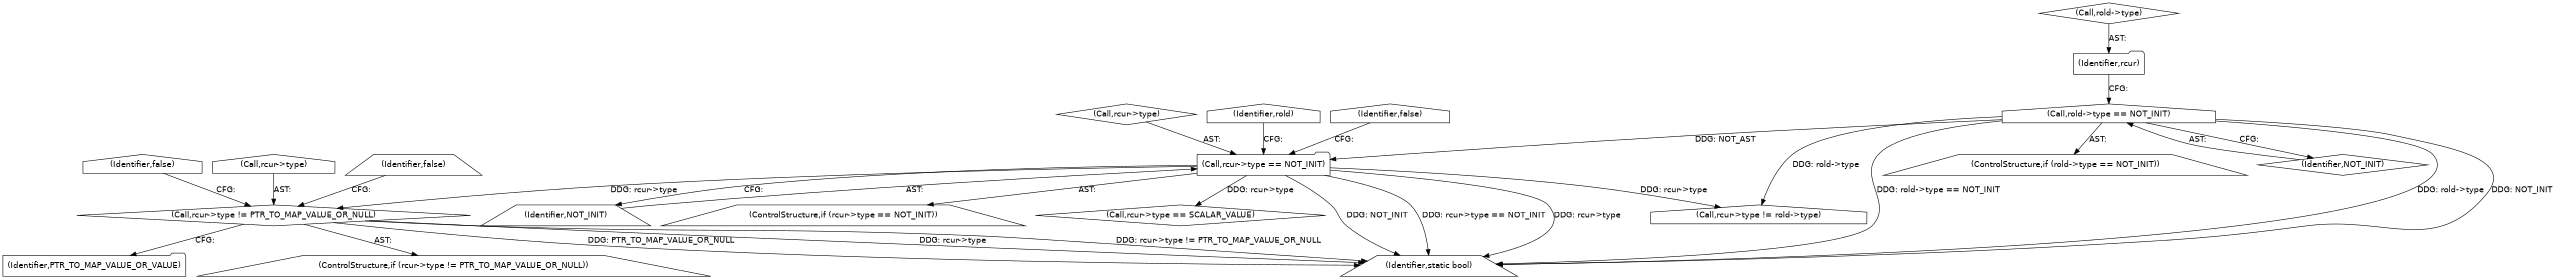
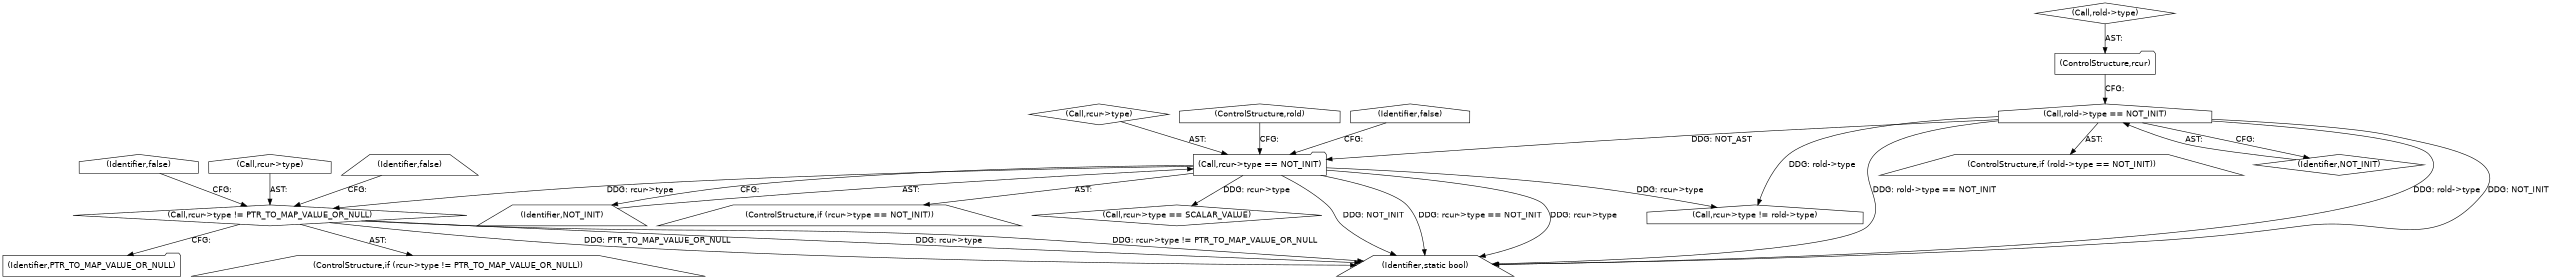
node "(Identifier,rcur)": label "(Identifier,rcur)" -> "(ControlStructure,rcur)"
node "(Identifier,rold)": label "(Identifier,rold)" -> "(ControlStructure,rold)"
node "(Identifier,PTR_TO_MAP_VALUE_OR_VALUE)": label "(Identifier,PTR_TO_MAP_VALUE_OR_VALUE)" -> "(Identifier,PTR_TO_MAP_VALUE_OR_NULL)"
